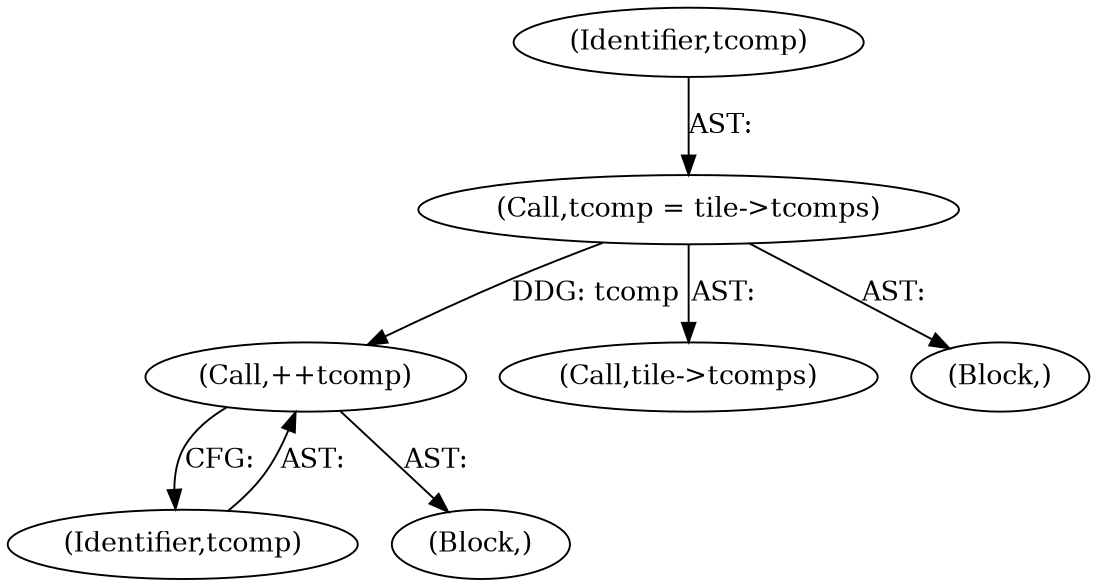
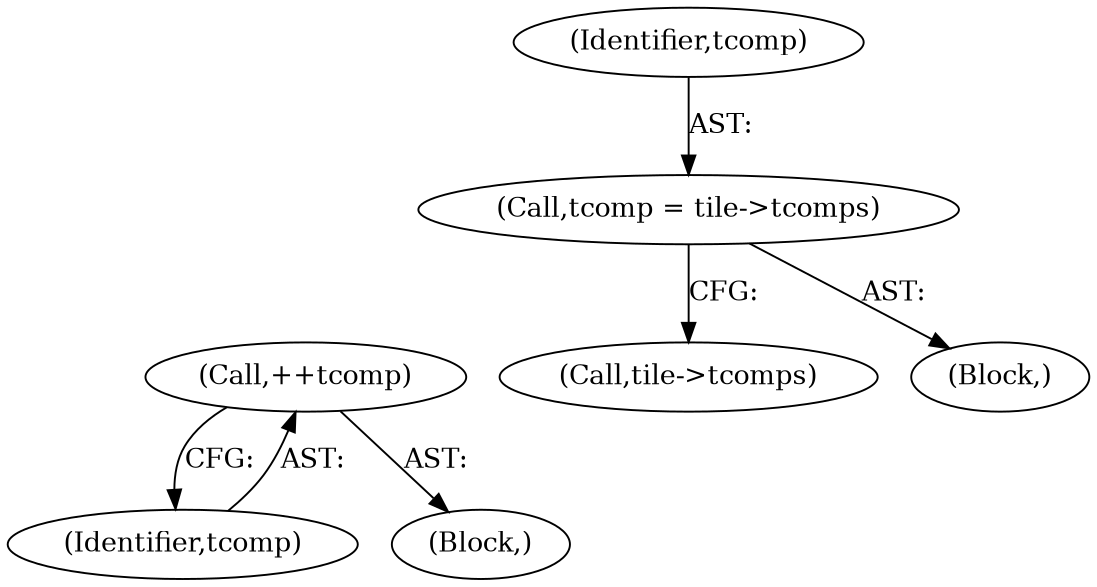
edge "(Call,tcomp = tile->tcomps)" -> "(Call,++tcomp)": removed, label "DDG: tcomp"
edge "(Call,tcomp = tile->tcomps)" -> "(Call,tile->tcomps)": label "AST: " -> "CFG: "
